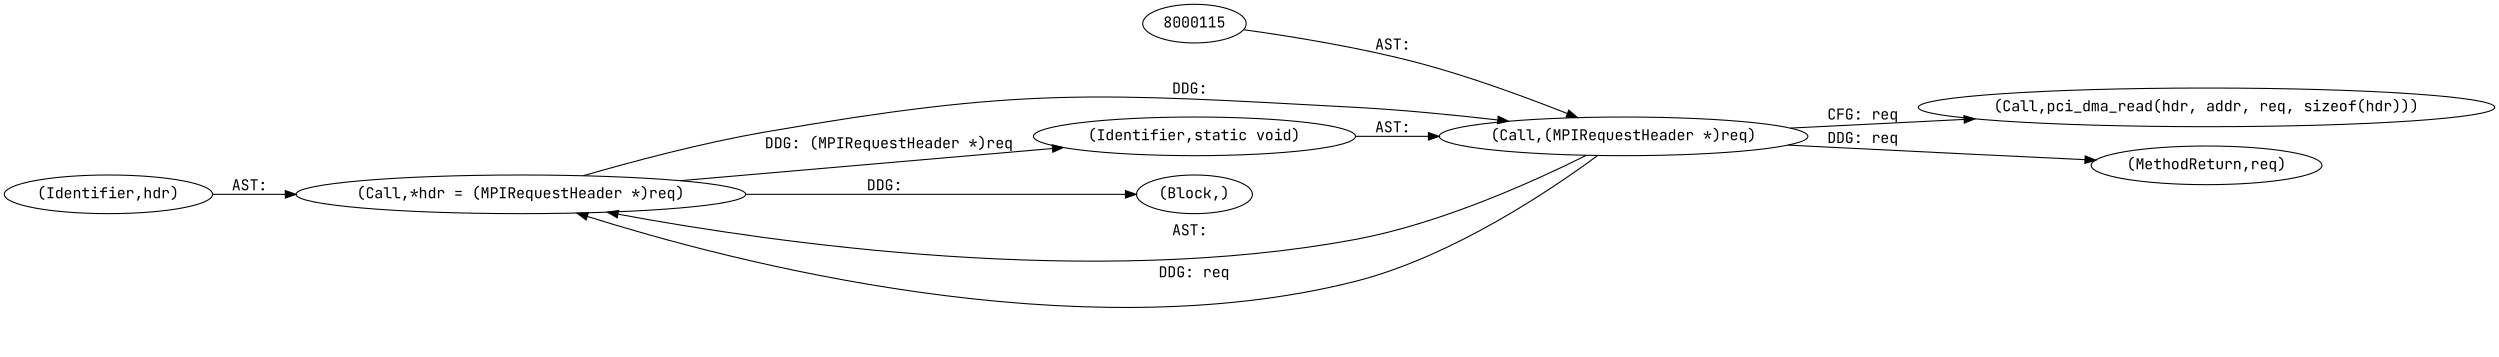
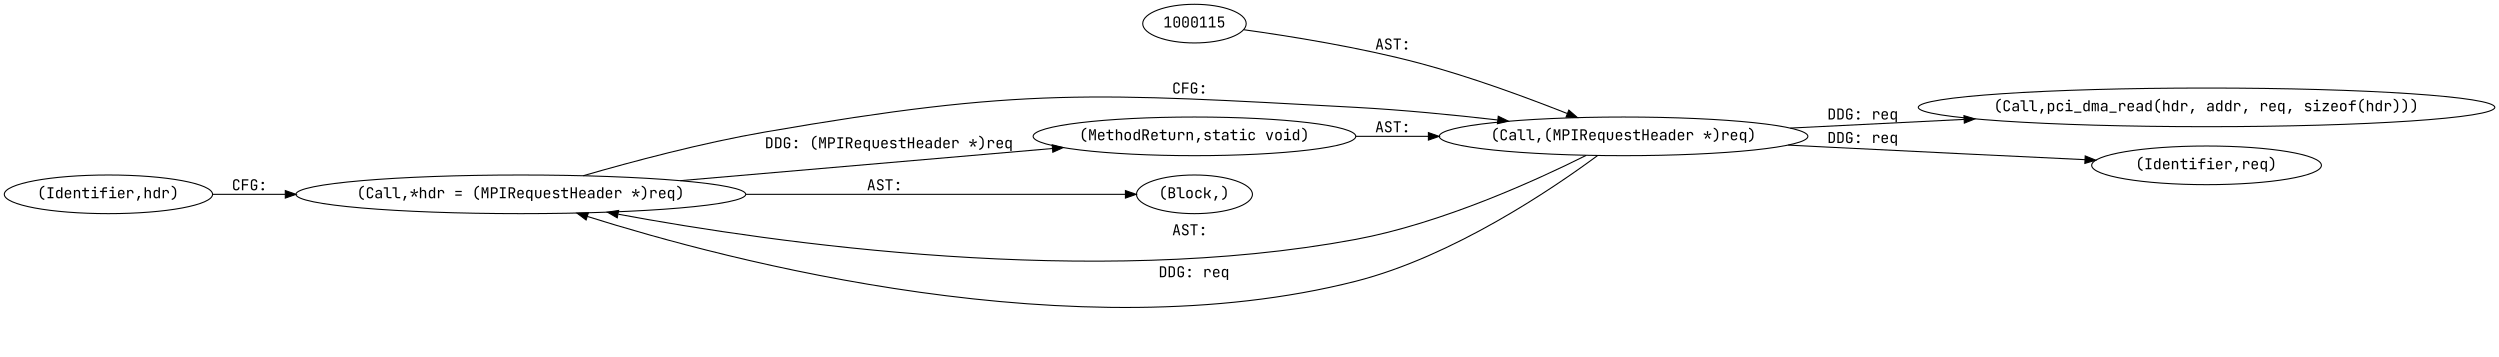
node "8000115": label "8000115" -> "1000115"
edge "(Call,*hdr = (MPIRequestHeader *)req)" -> "(Call,(MPIRequestHeader *)req)": label "DDG: " -> "CFG: "
edge "(Call,(MPIRequestHeader *)req)" -> "(Call,pci_dma_read(hdr, addr, req, sizeof(hdr)))": label "CFG: req" -> "DDG: req"
node "(Identifier,static void)": label "(Identifier,static void)" -> "(MethodReturn,static void)"
node "(MethodReturn,req)": label "(MethodReturn,req)" -> "(Identifier,req)"
edge "(Identifier,hdr)" -> "(Call,*hdr = (MPIRequestHeader *)req)": label "AST: " -> "CFG: "
edge "(Call,*hdr = (MPIRequestHeader *)req)" -> "(Block,)": label "DDG: " -> "AST: "
